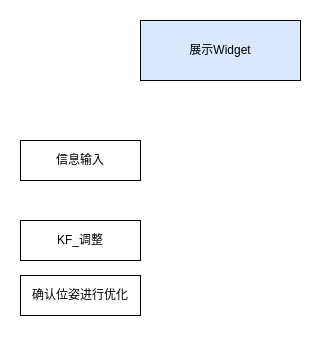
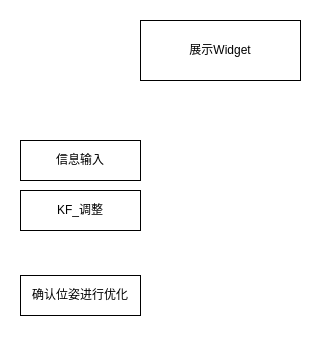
node "展示Widget": fillcolor #dae8fc -> #ffffff
node "KF_调整": moved (81, 241) -> (81, 211)
